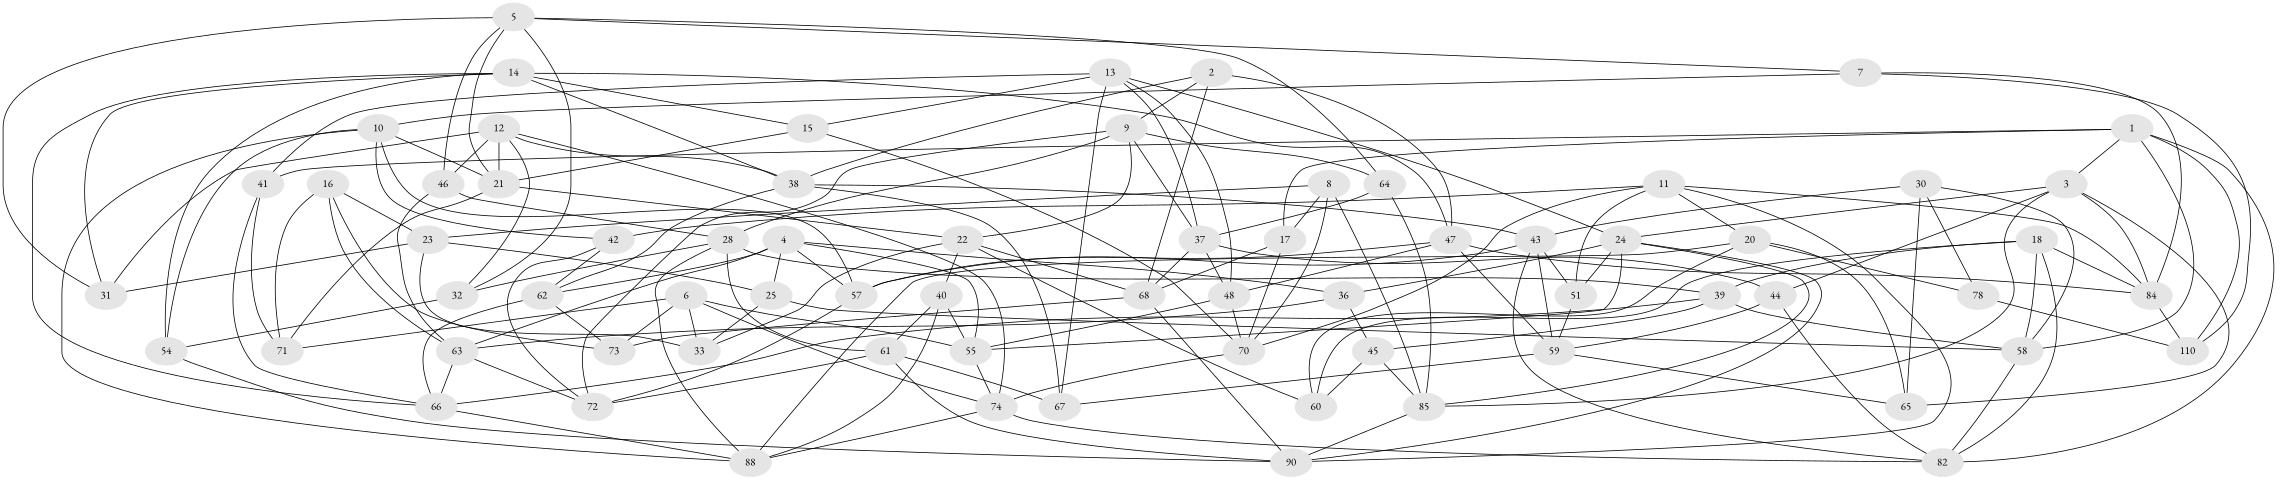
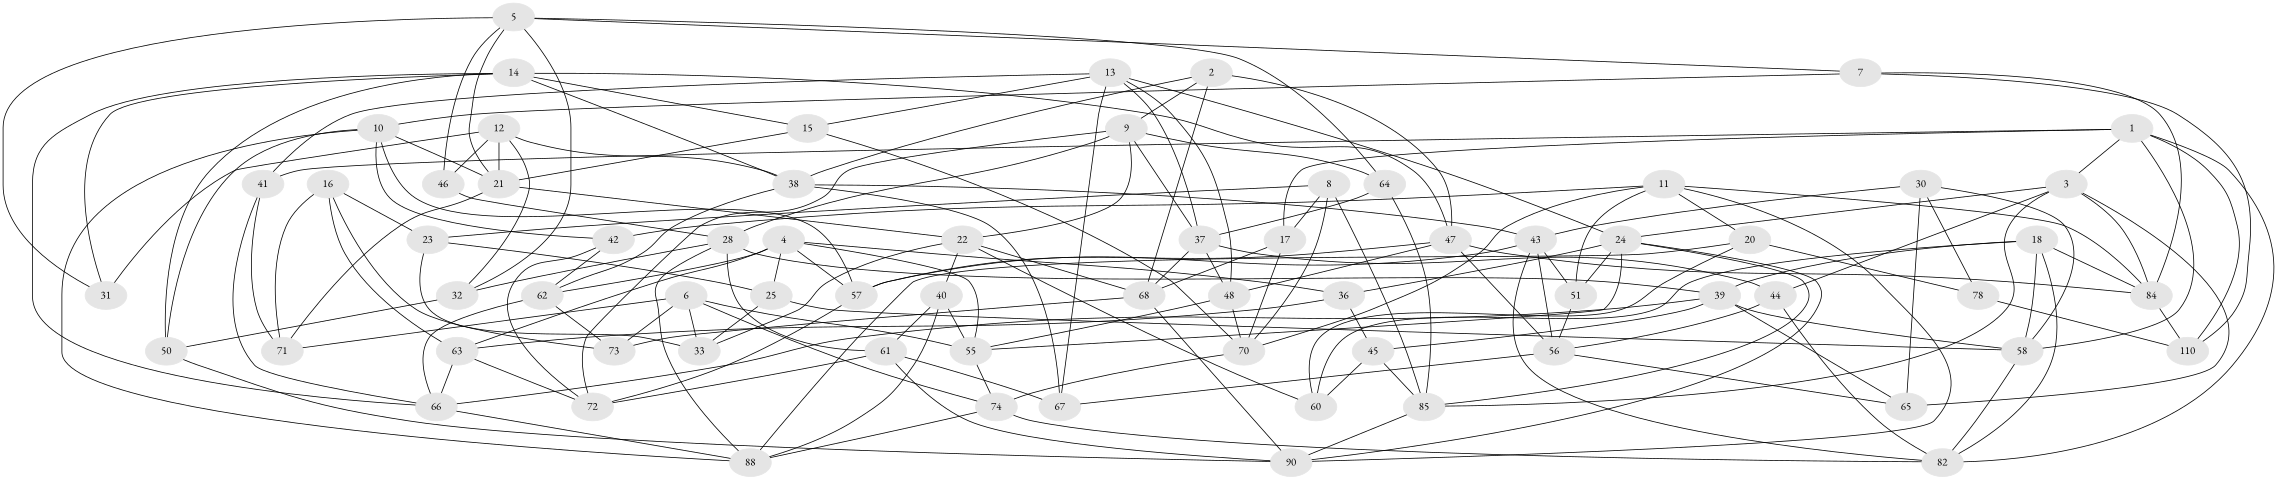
edge "12" -- "74": removed
edge "23" -- "31": removed
edge "46" -- "63": removed
edge "20" -- "65": now "39" -- "65"
node "54": label "54" -> "50"
node "59": label "59" -> "56"
